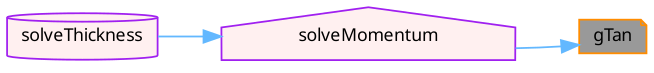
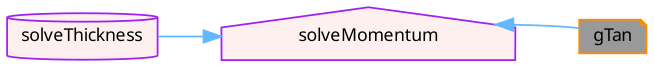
edge "solveMomentum" -> "gTan": reversed
